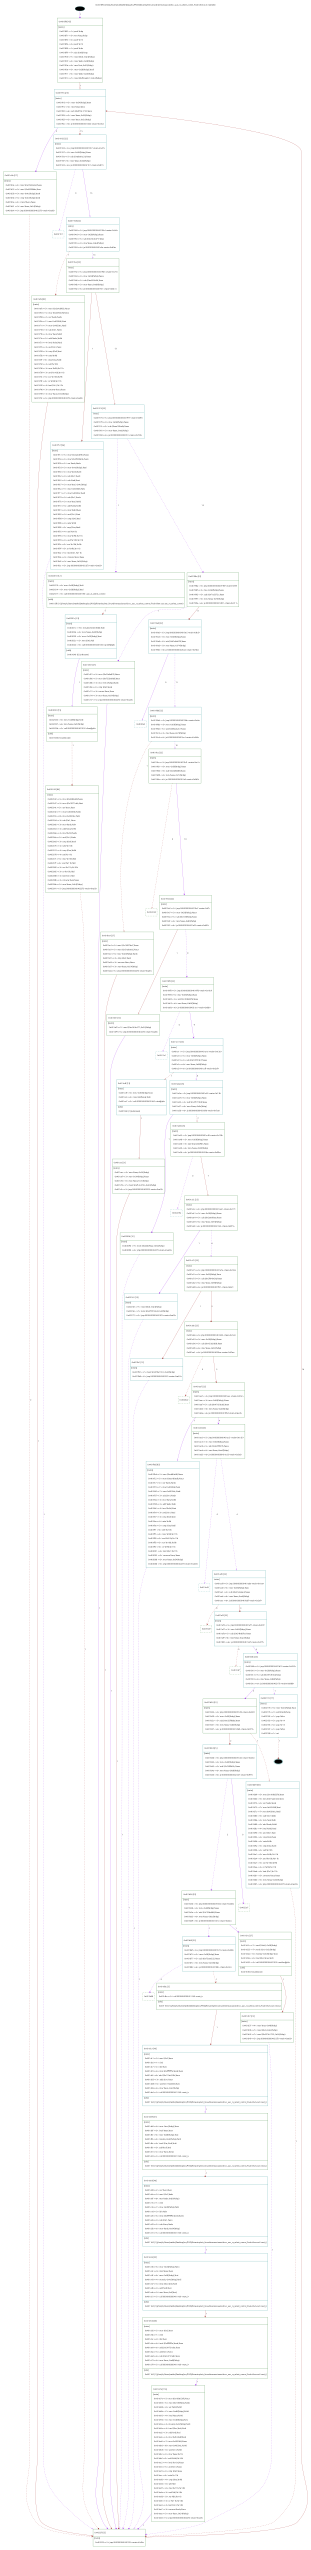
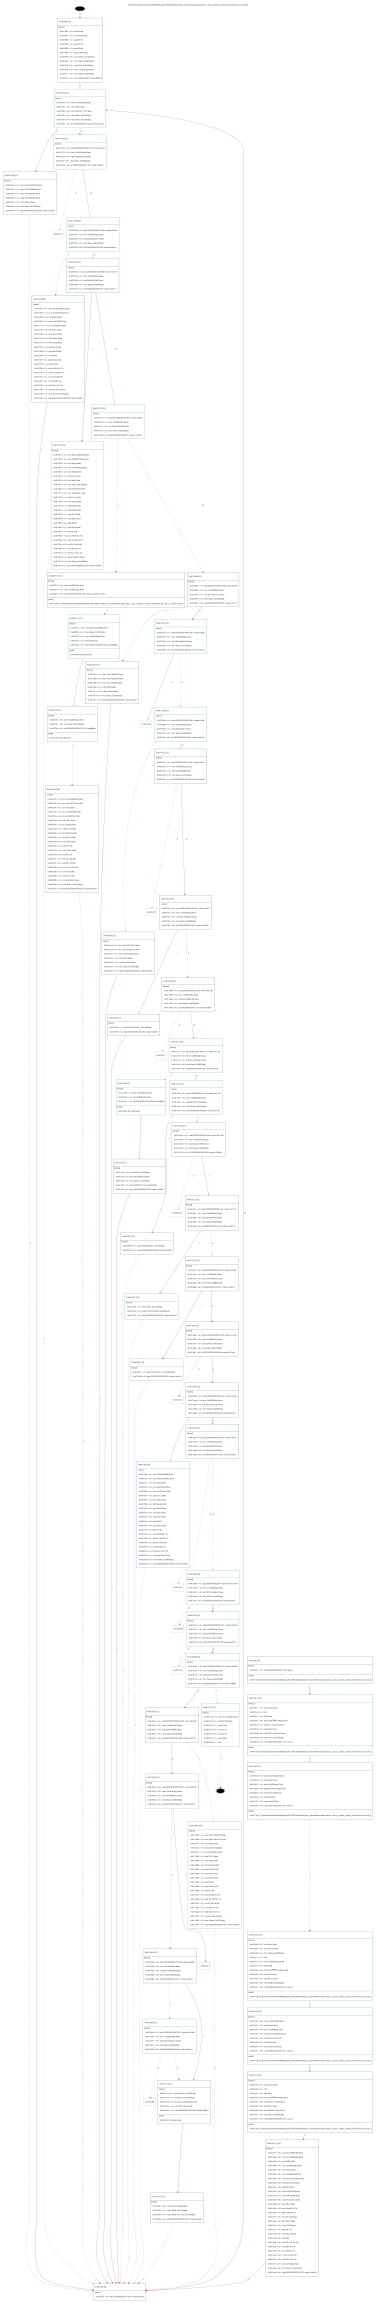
edge "0x401b6f [25]" -> "0x401dbc [5]": now "0x401b6f [25]" -> "0x401d1c [27]"
